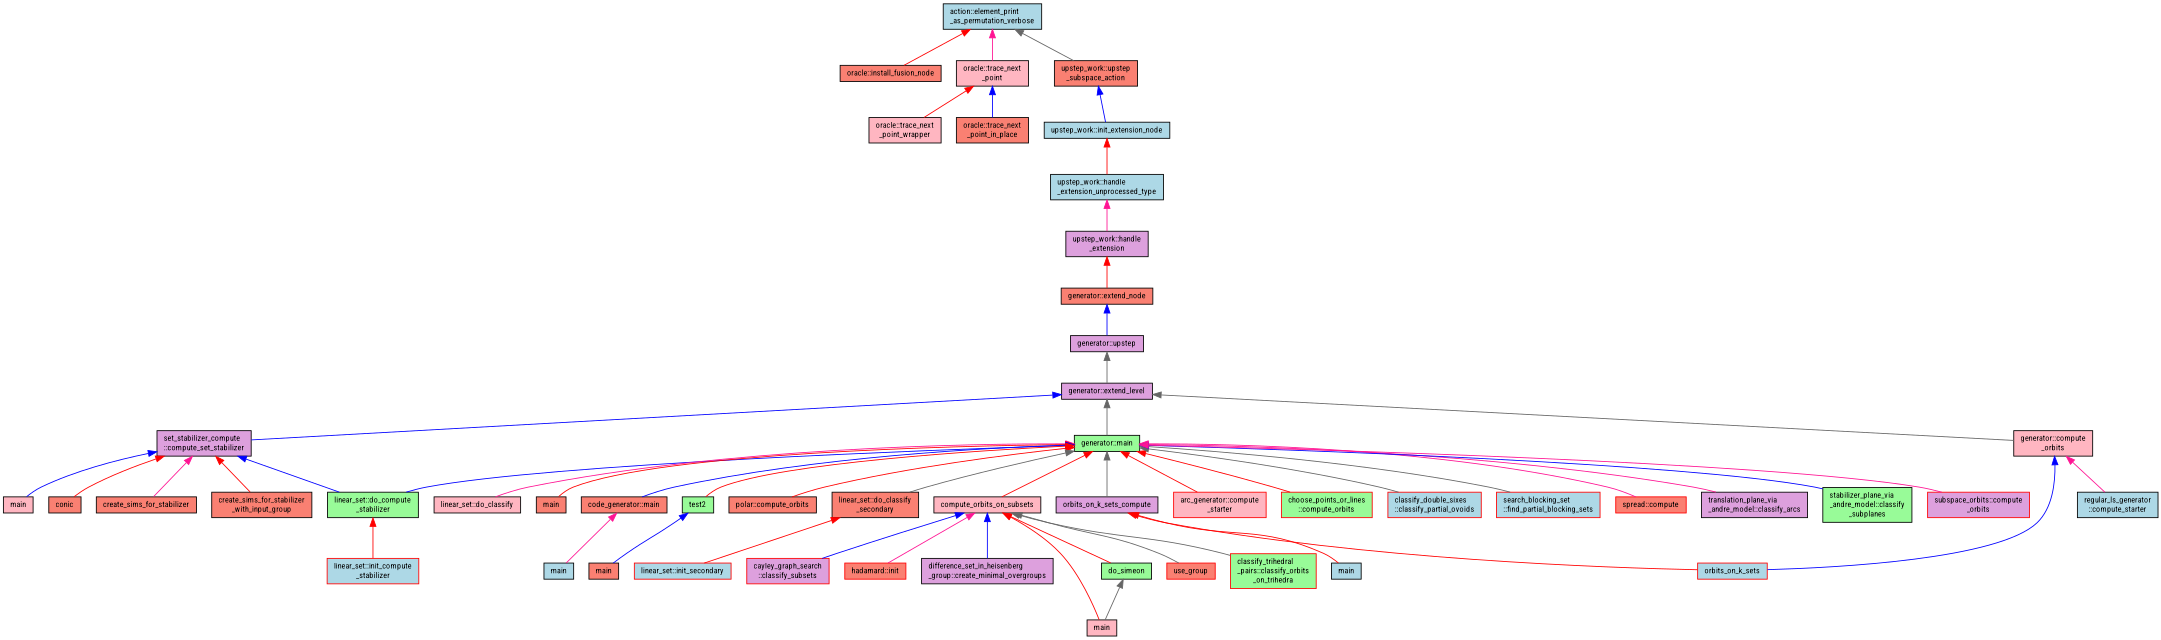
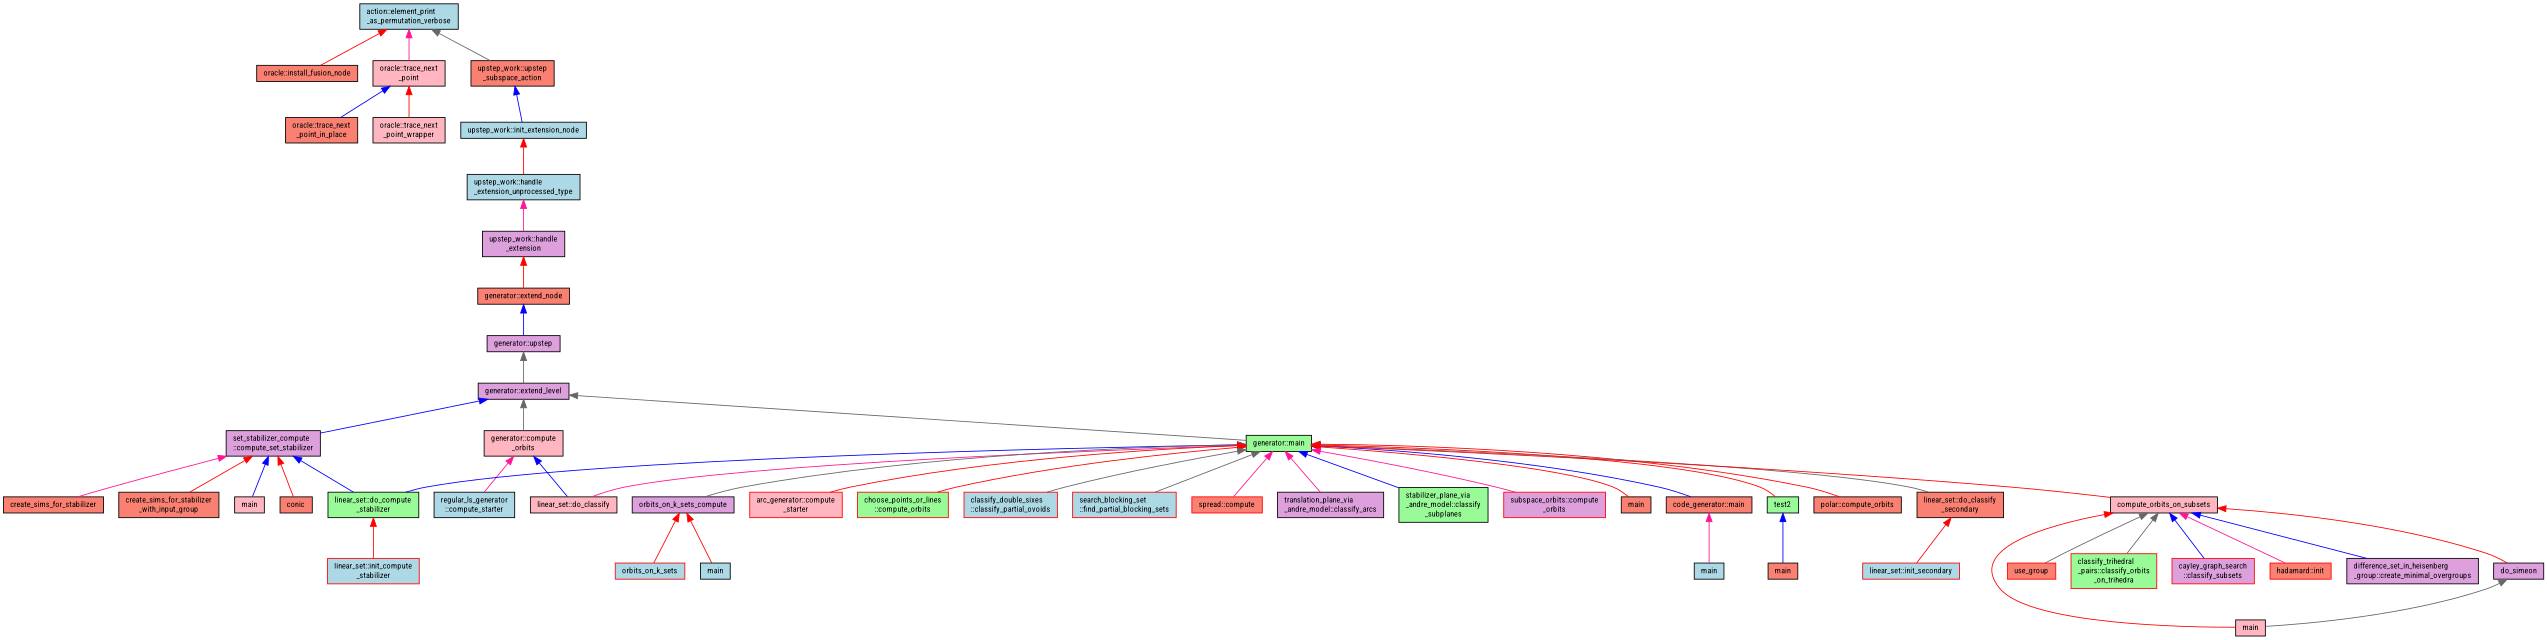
edge "orbits_on_k_sets" -> "generator::compute _orbits": now "linear_set::do_classify" -> "generator::compute _orbits"
node "do_simeon": fillcolor palegreen -> plum
